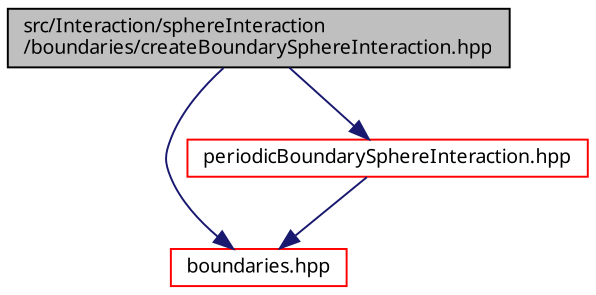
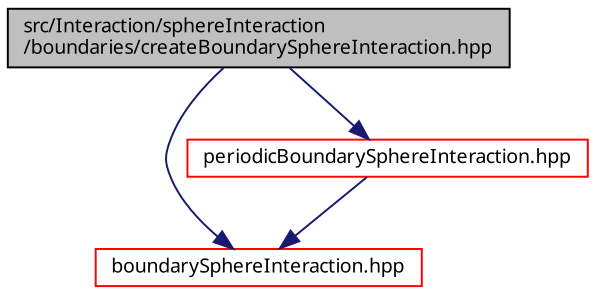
node "boundaries.hpp": label "boundaries.hpp" -> "boundarySphereInteraction.hpp"
